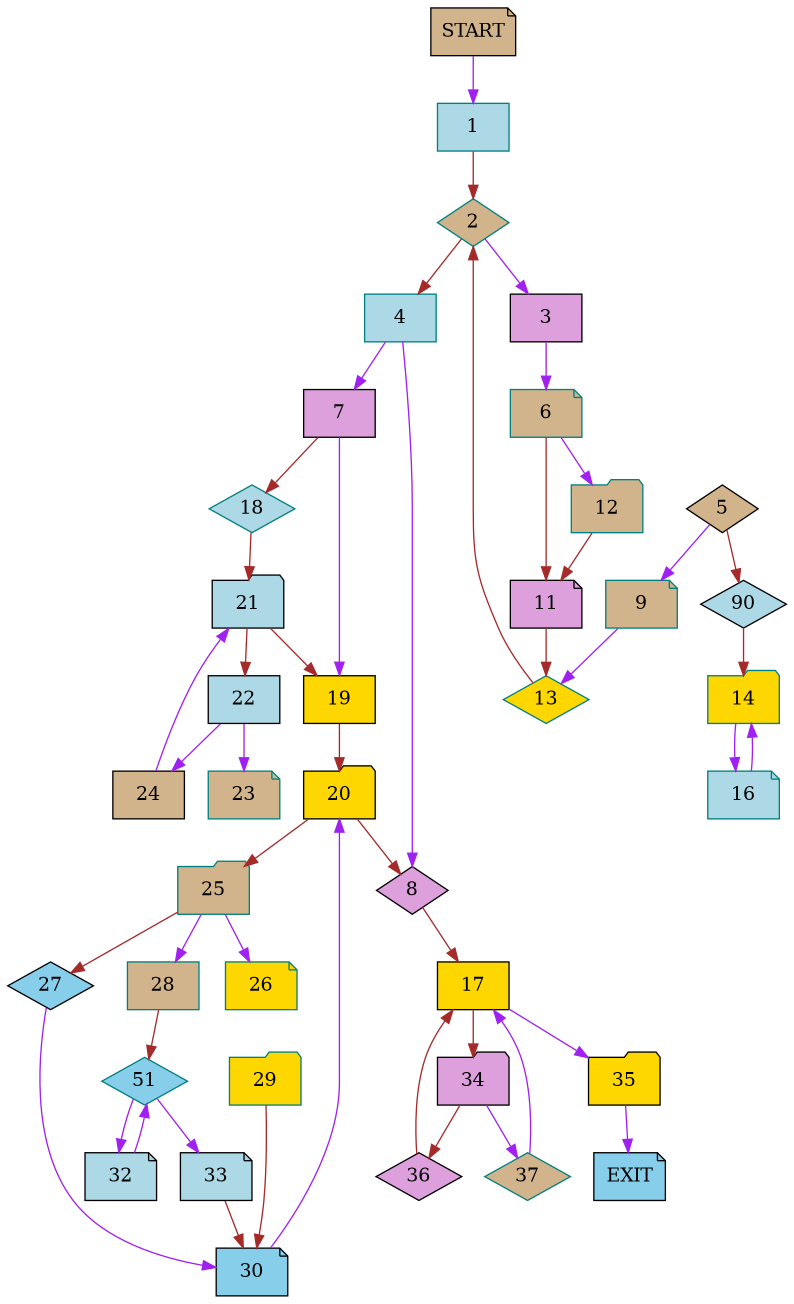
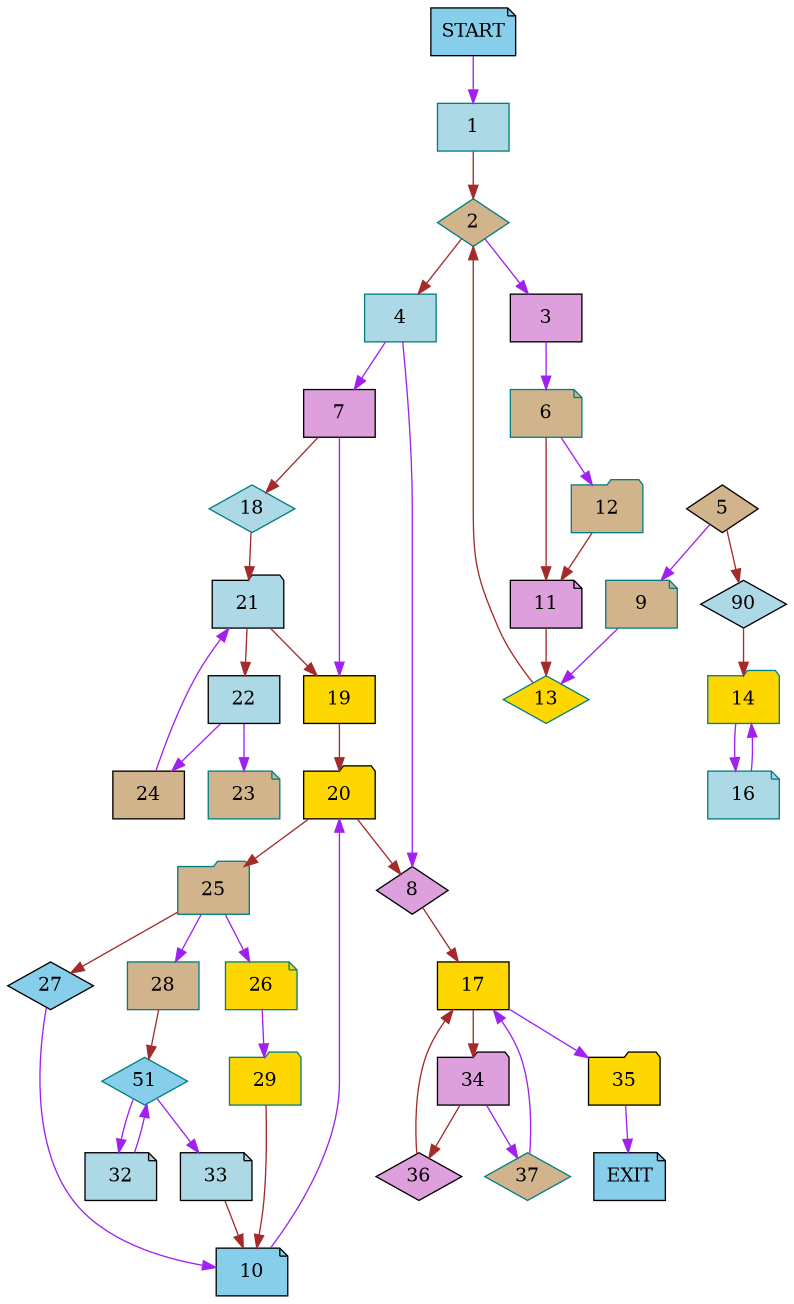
node "START": fillcolor tan -> skyblue
edge "26" -> "29": added
node "30": label "30" -> "10"
